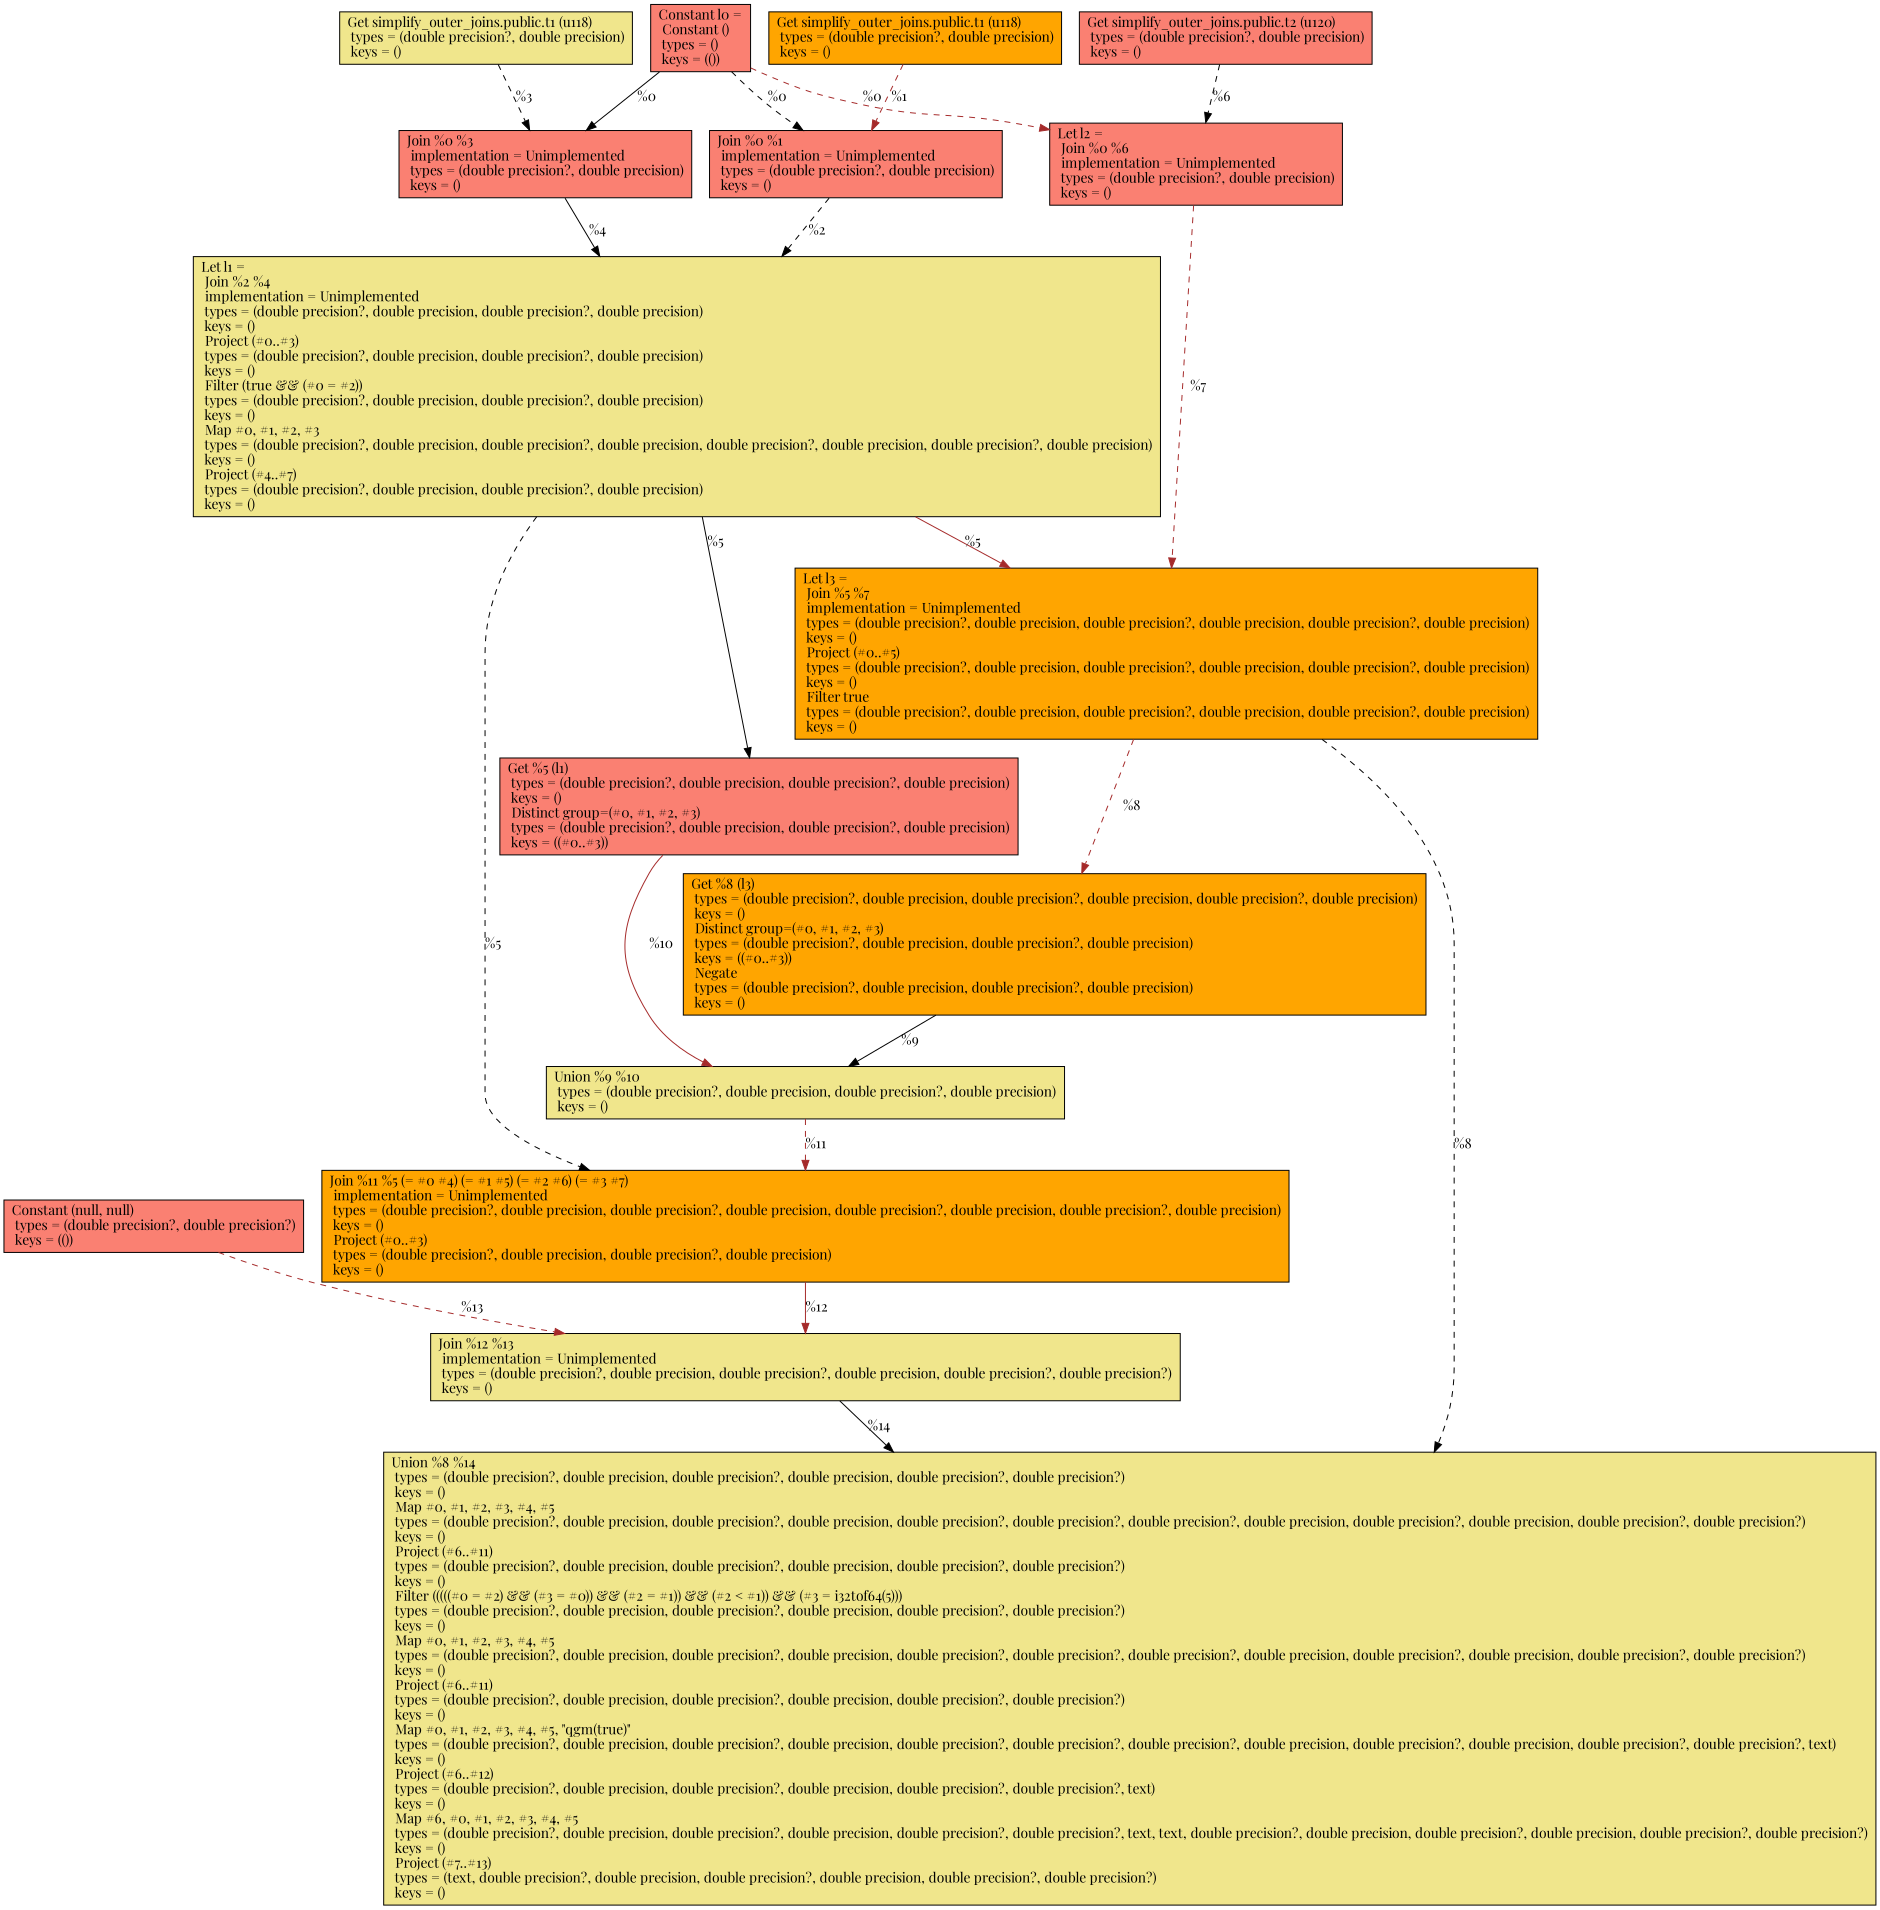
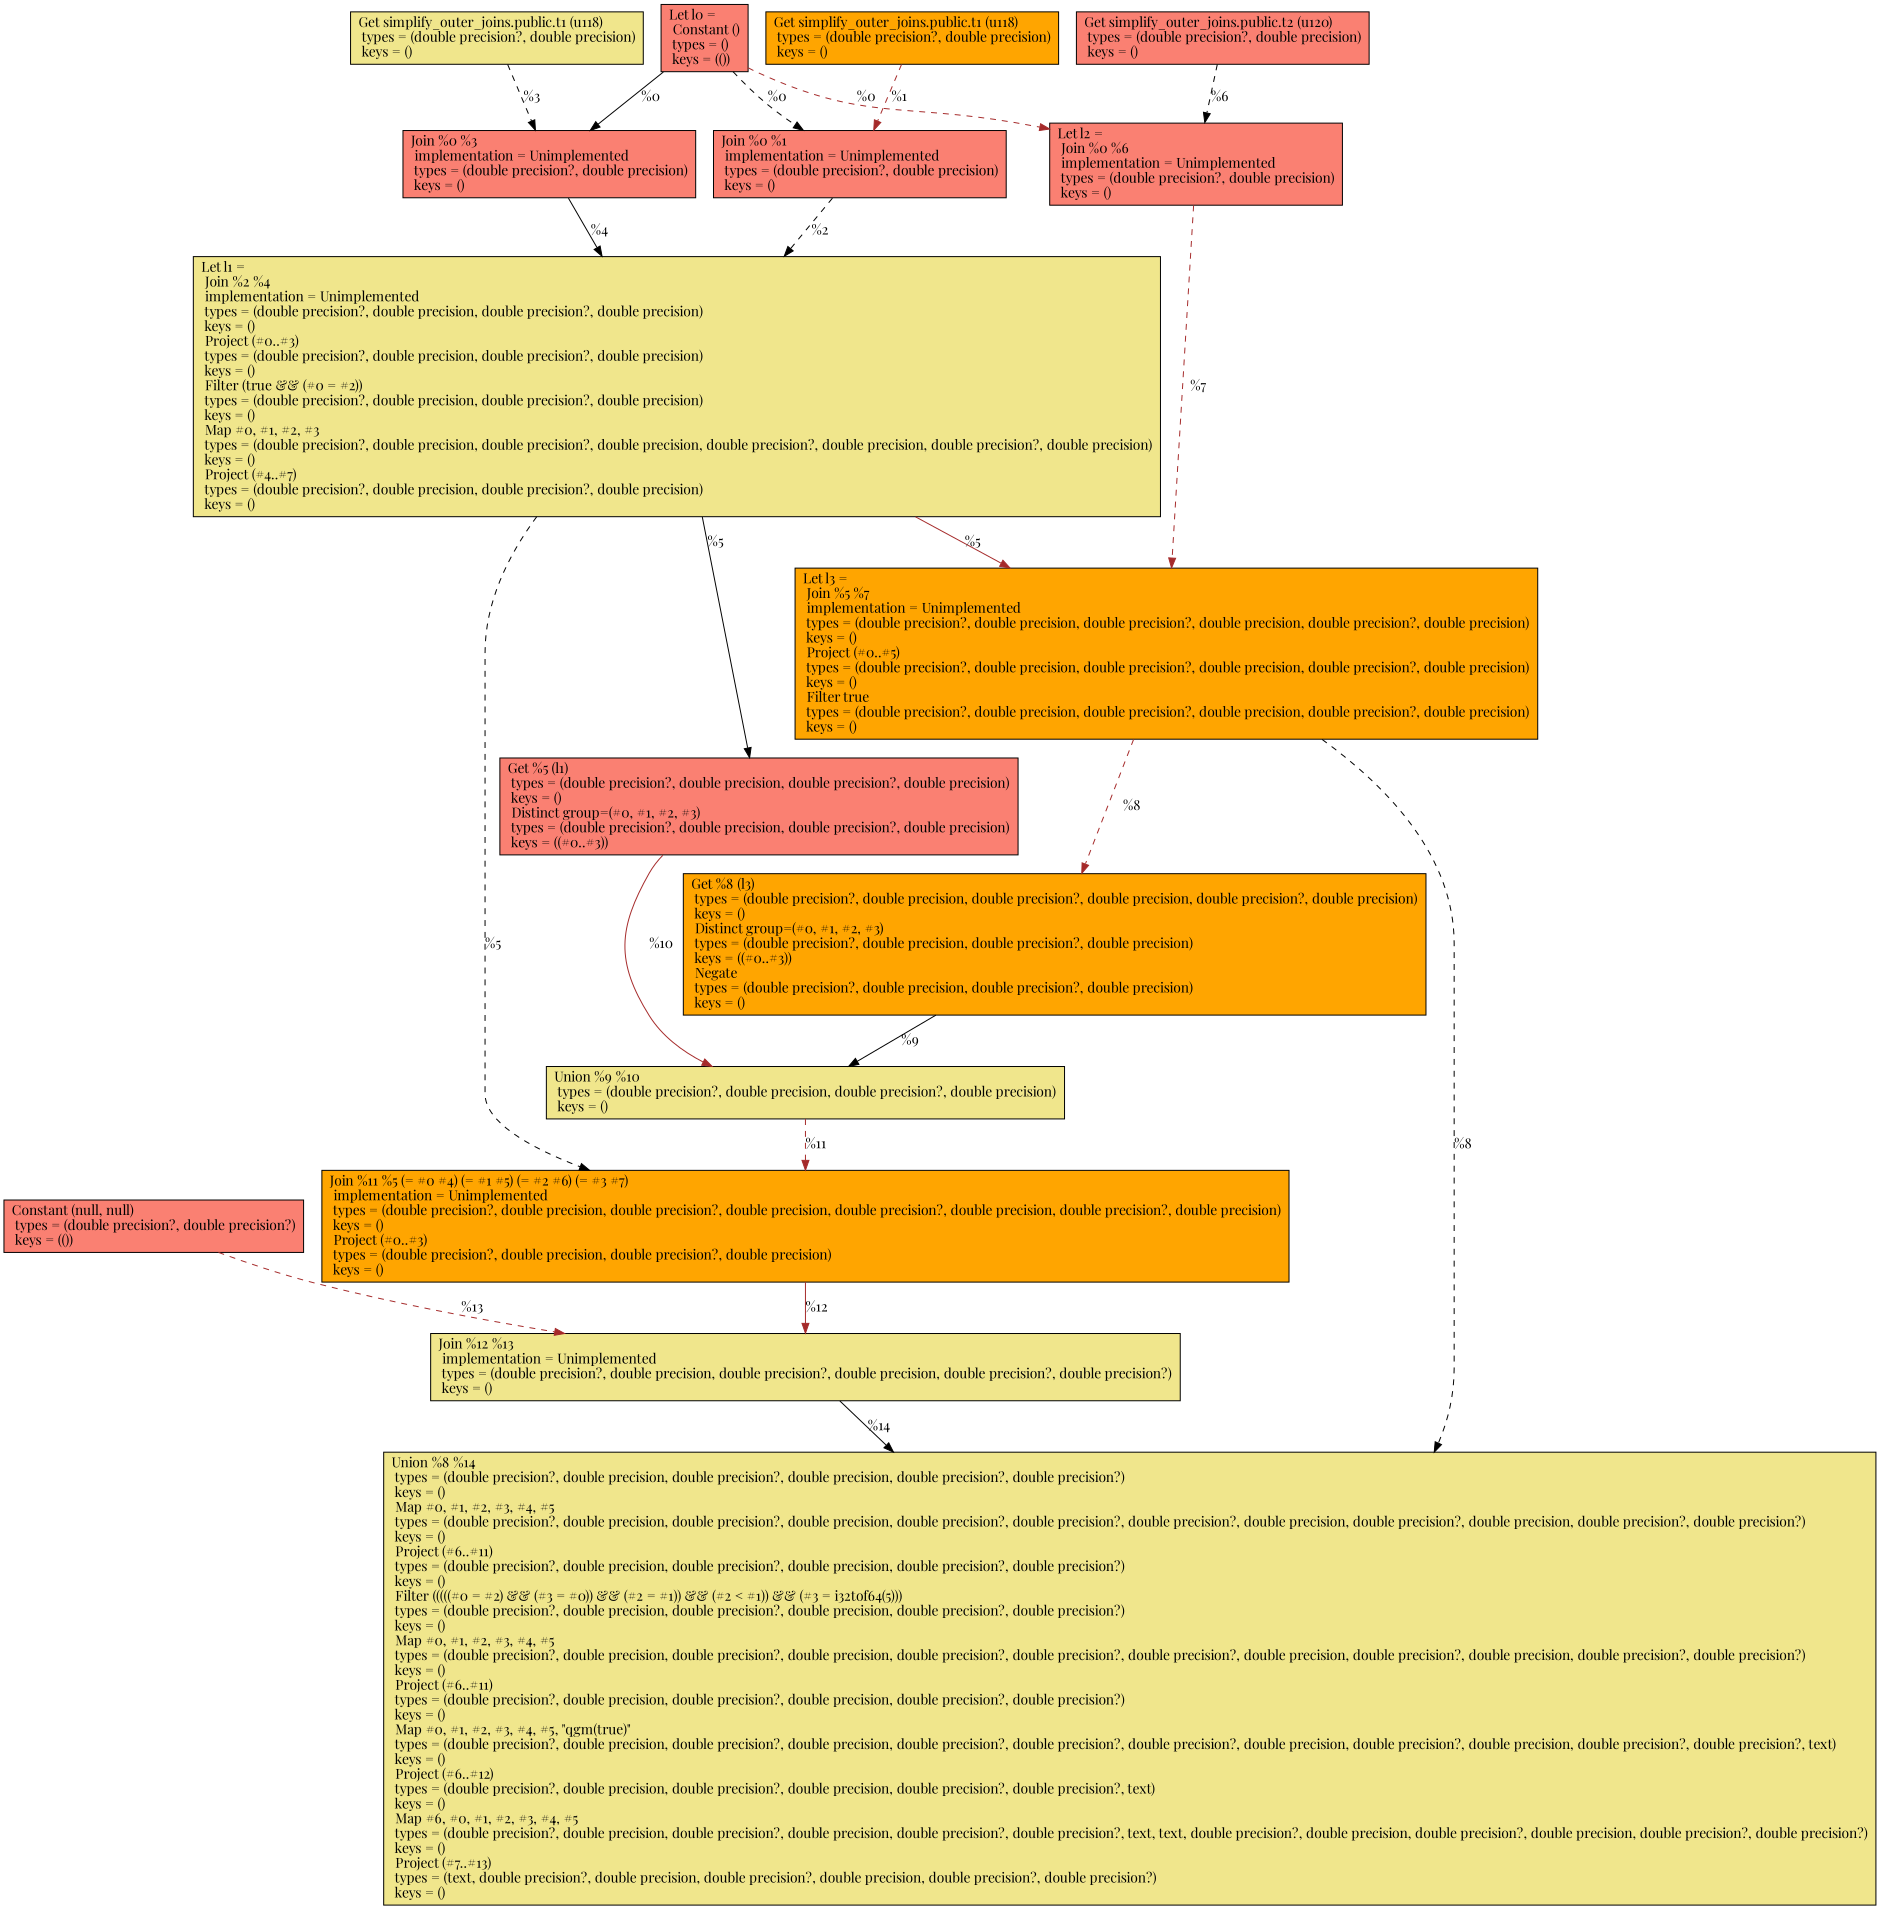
node "Constant l0 = Constant () types = () keys = (())": label "Constant l0 = Constant () types = () keys = (())" -> "Let l0 = Constant () types = () keys = (())"
